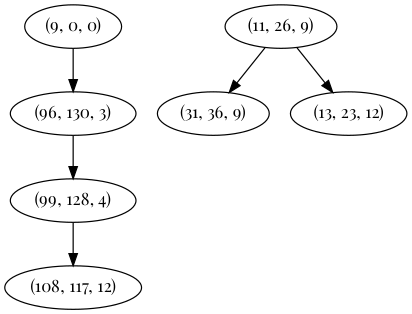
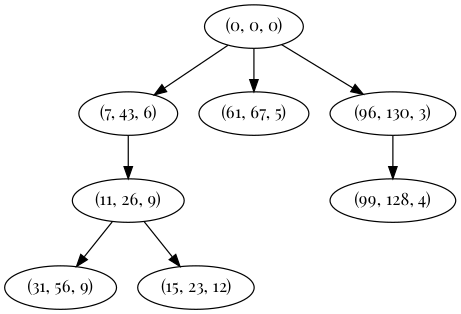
node "(9, 0, 0)": label "(9, 0, 0)" -> "(0, 0, 0)"
node "(7, 43, 6)": added
node "(31, 36, 9)": label "(31, 36, 9)" -> "(31, 56, 9)"
node "(61, 67, 5)": added
node "(13, 23, 12)": label "(13, 23, 12)" -> "(15, 23, 12)"
node "(108, 117, 12)": removed
